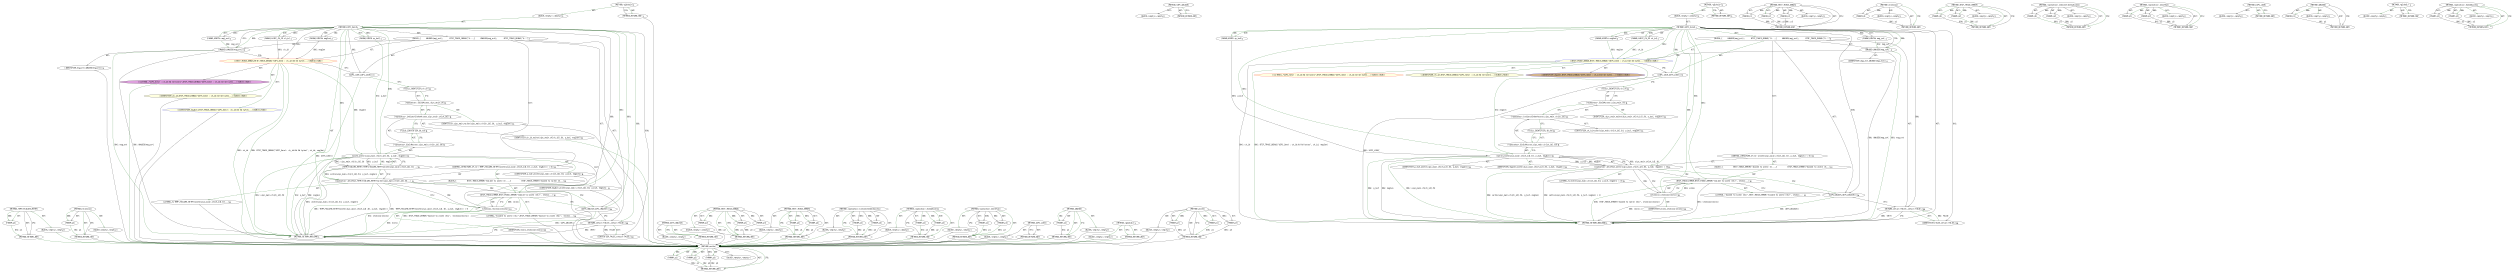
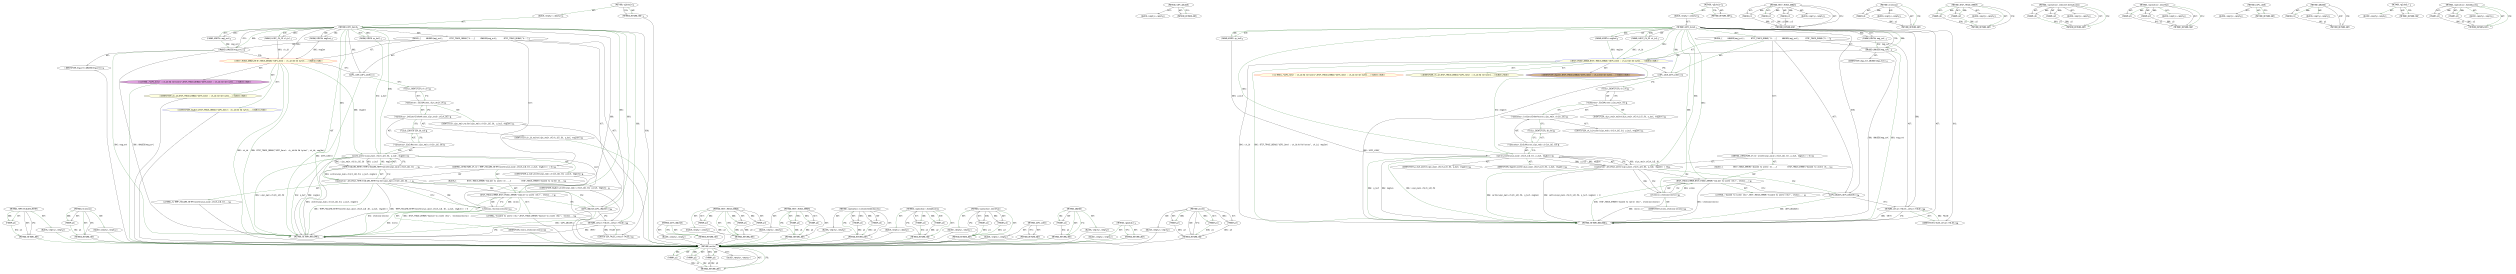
node "(LITERAL,0,write(uipc_main.ch[ch_id].fd, p_buf, msglen) < 0)": removed
